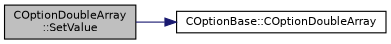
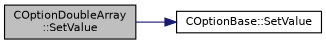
node "COptionBase::COptionDoubleArray": label "COptionBase::COptionDoubleArray" -> "COptionBase::SetValue"
